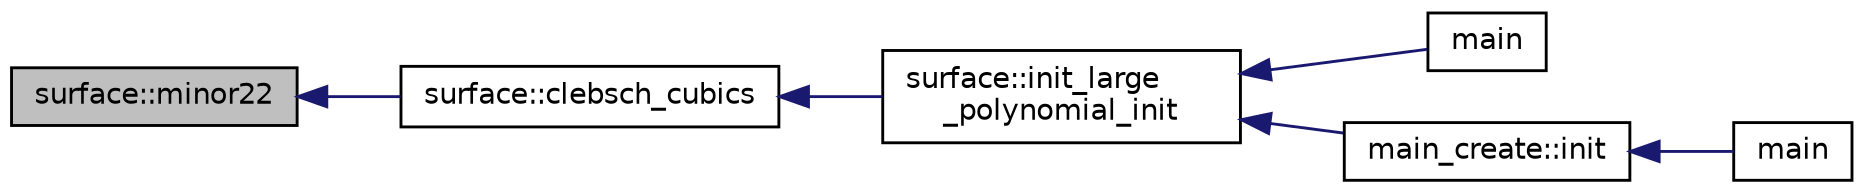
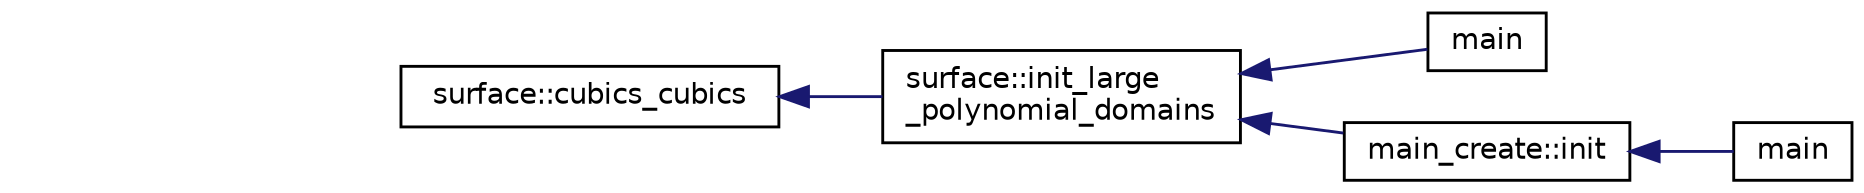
node "surface::minor22": removed
node "surface::clebsch_cubics": label "surface::clebsch_cubics" -> "surface::cubics_cubics"
node "surface::init_large _polynomial_init": label "surface::init_large _polynomial_init" -> "surface::init_large _polynomial_domains"
